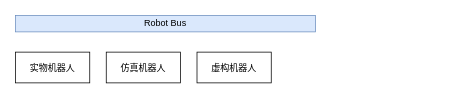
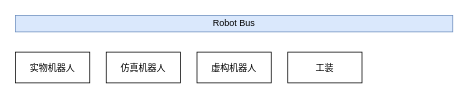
node "Robot Bus": size 300x17 -> 437x17
node "工装": added
